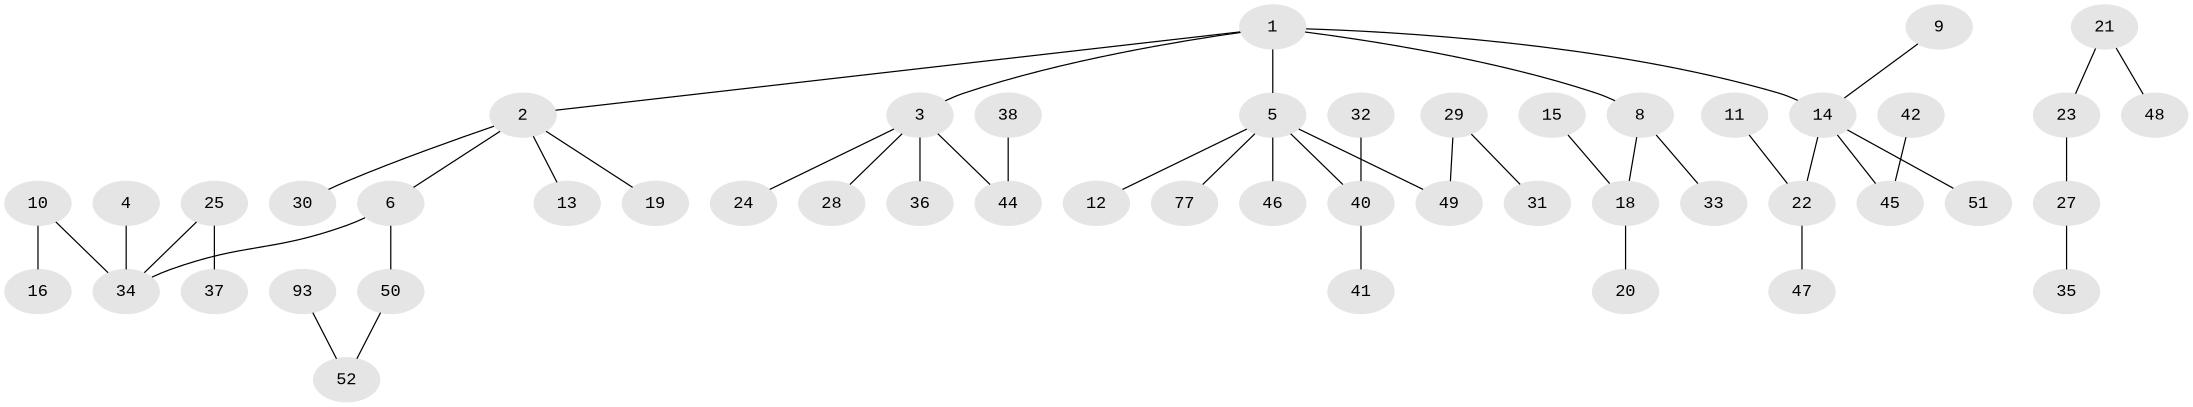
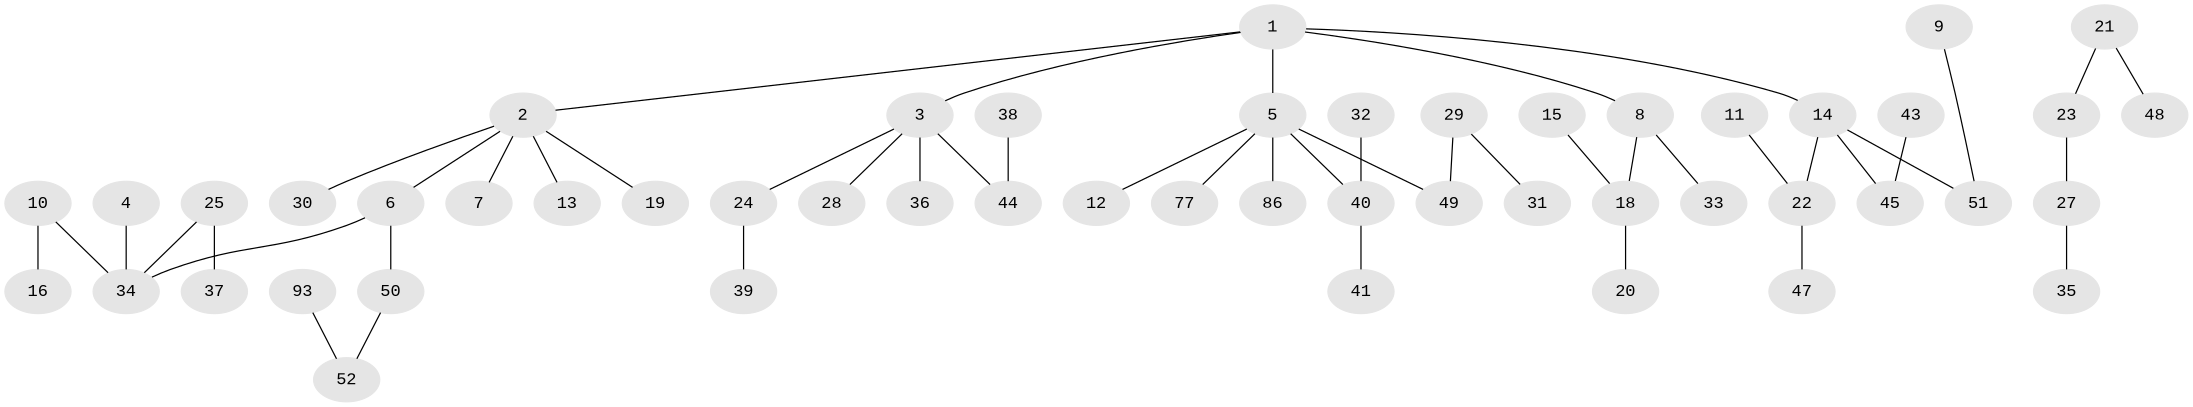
edge "9" -- "14": now "9" -- "51"
node "42": label "42" -> "43"
node "7": added
node "46": label "46" -> "86"
node "39": added
